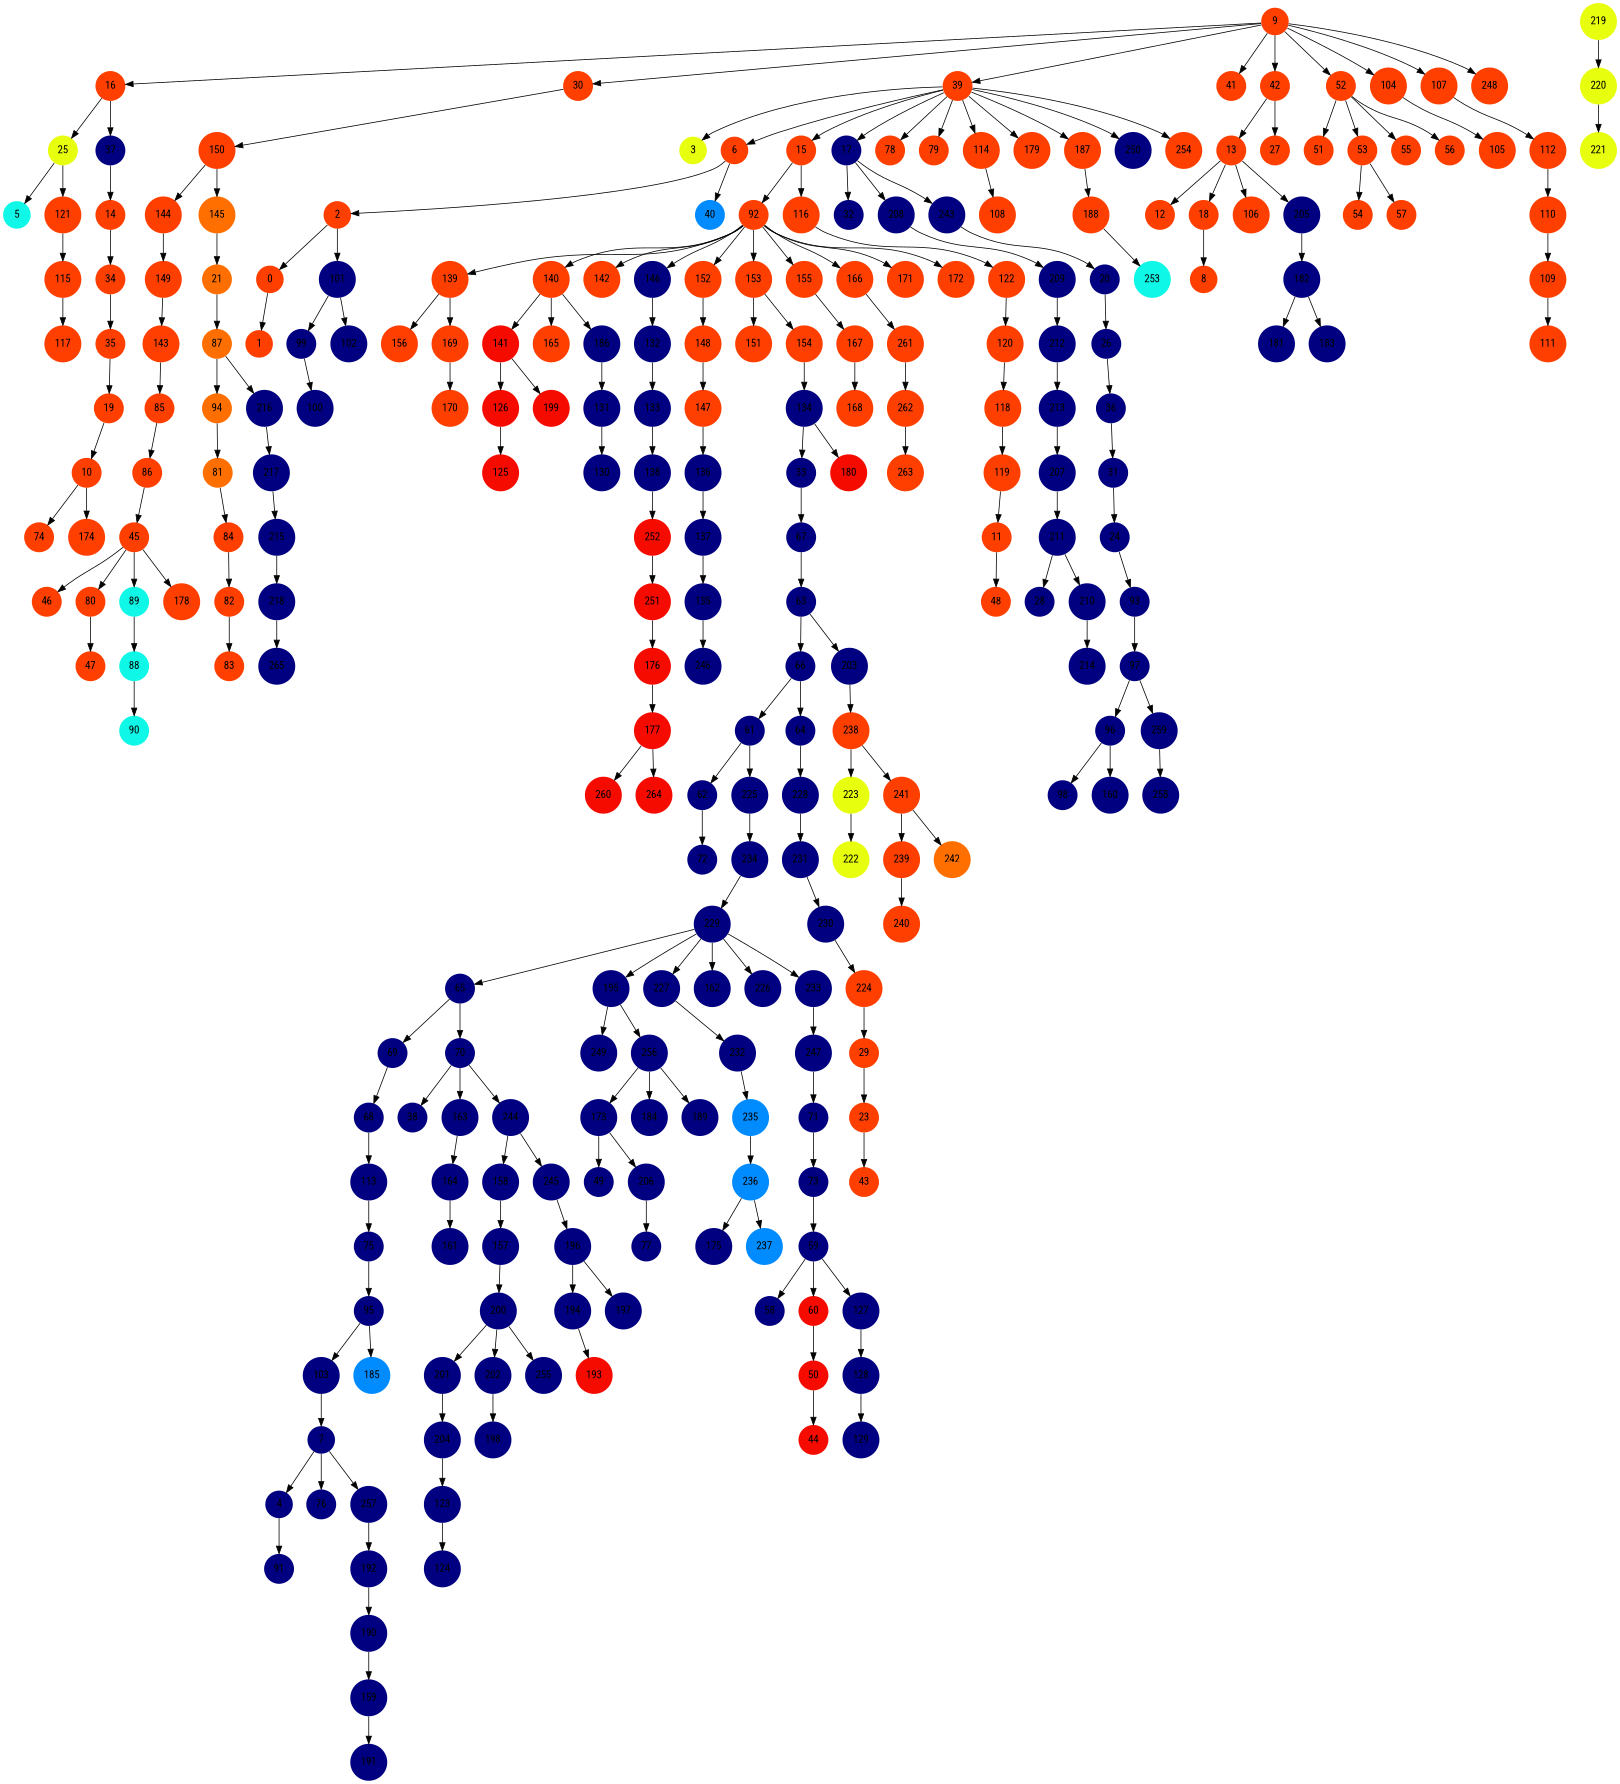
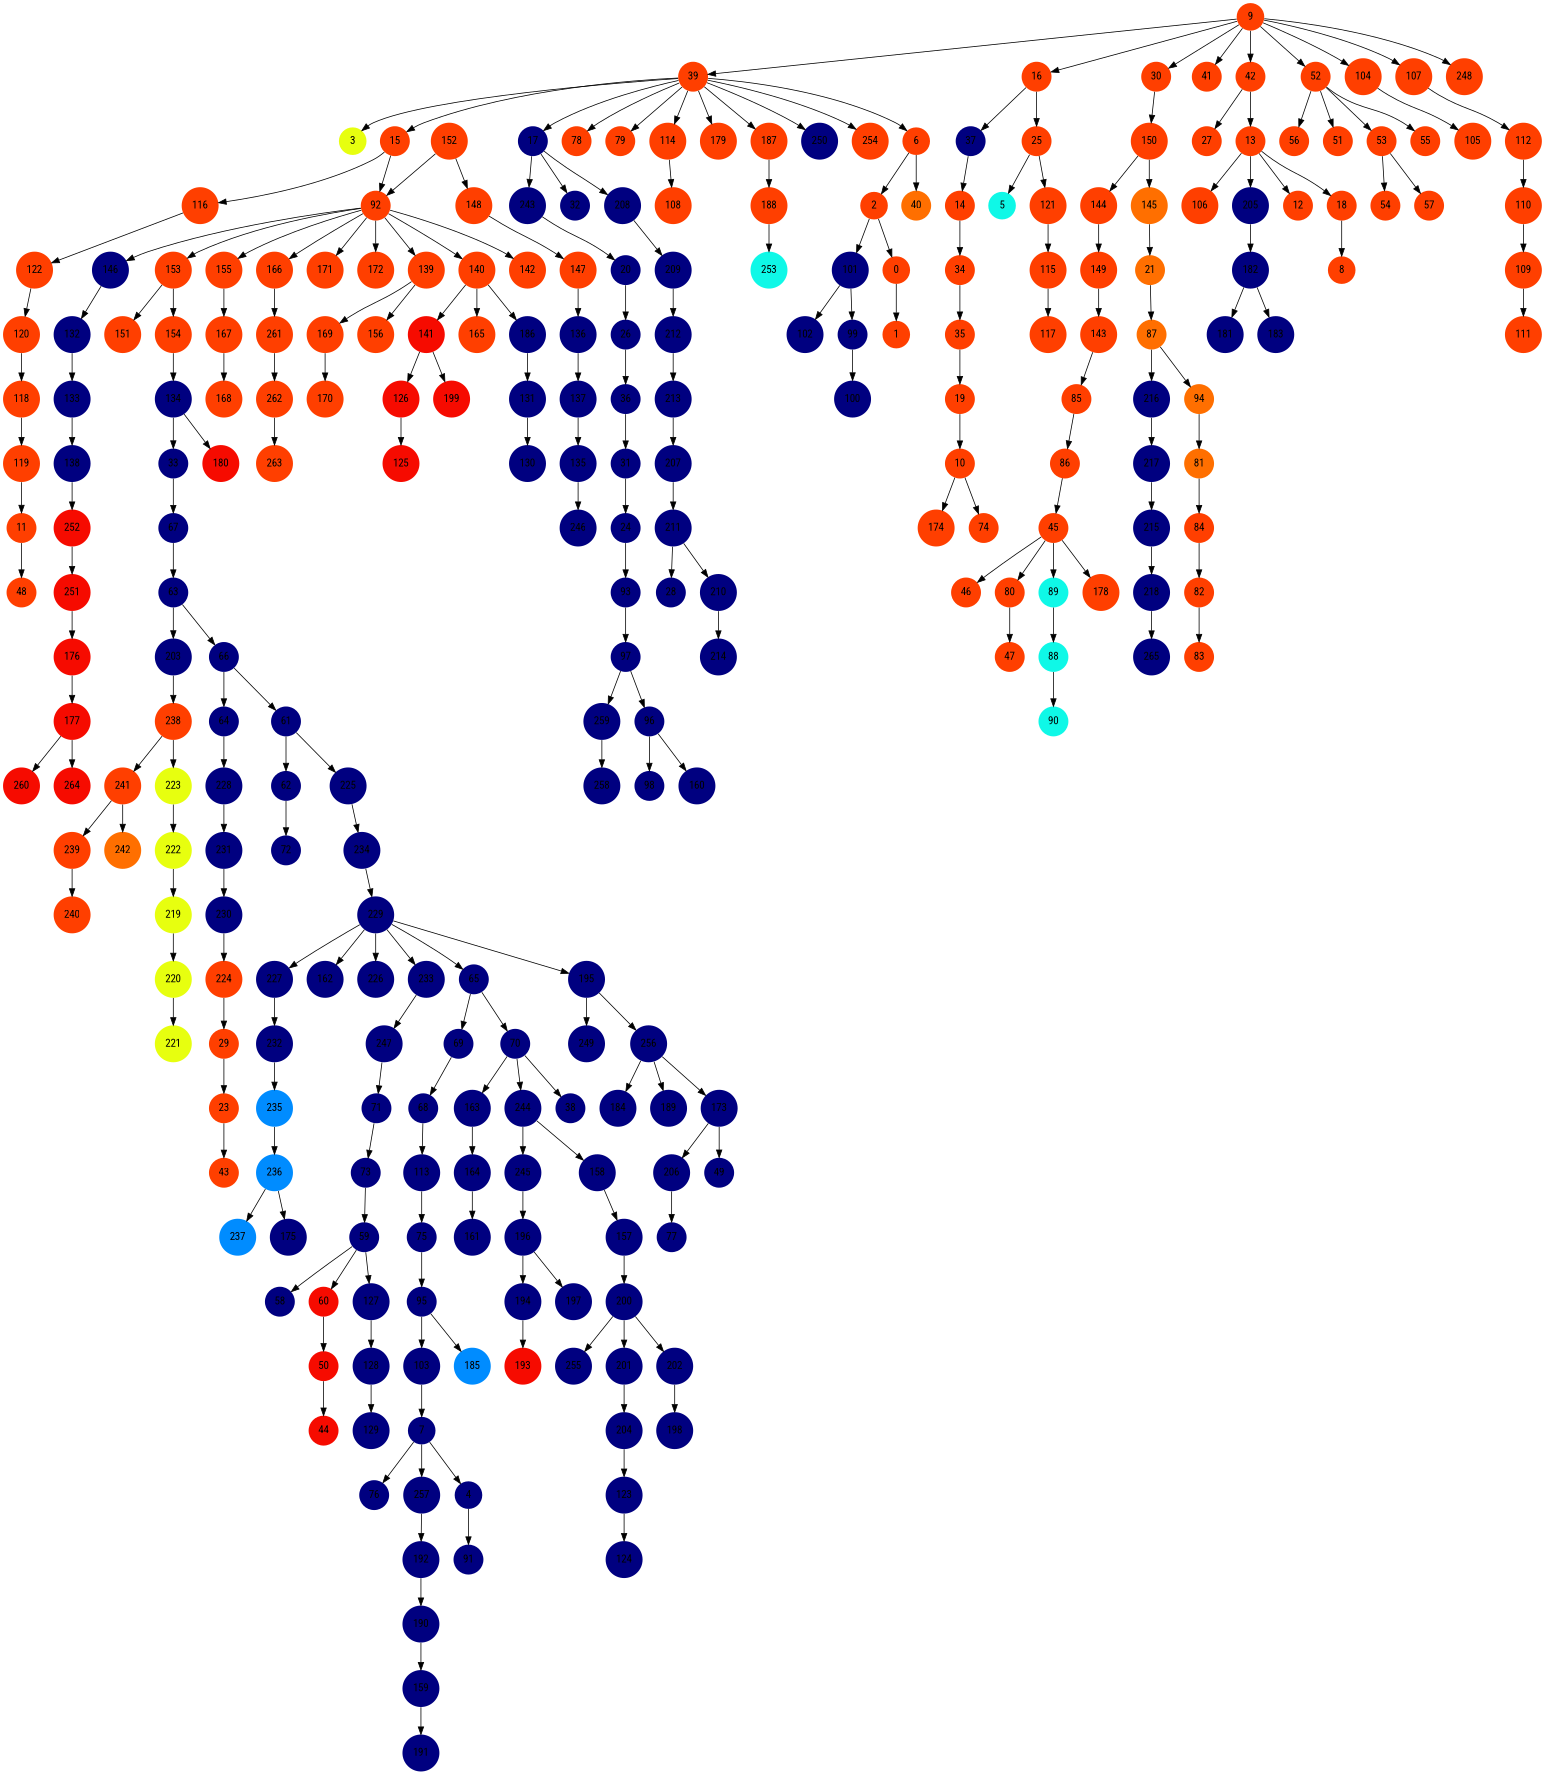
node "25": fillcolor #e7ff0f -> #ff3f00
node "40": fillcolor #008cff -> #ff6f00
edge "92" -> "152": reversed
edge "222" -> "219": added
